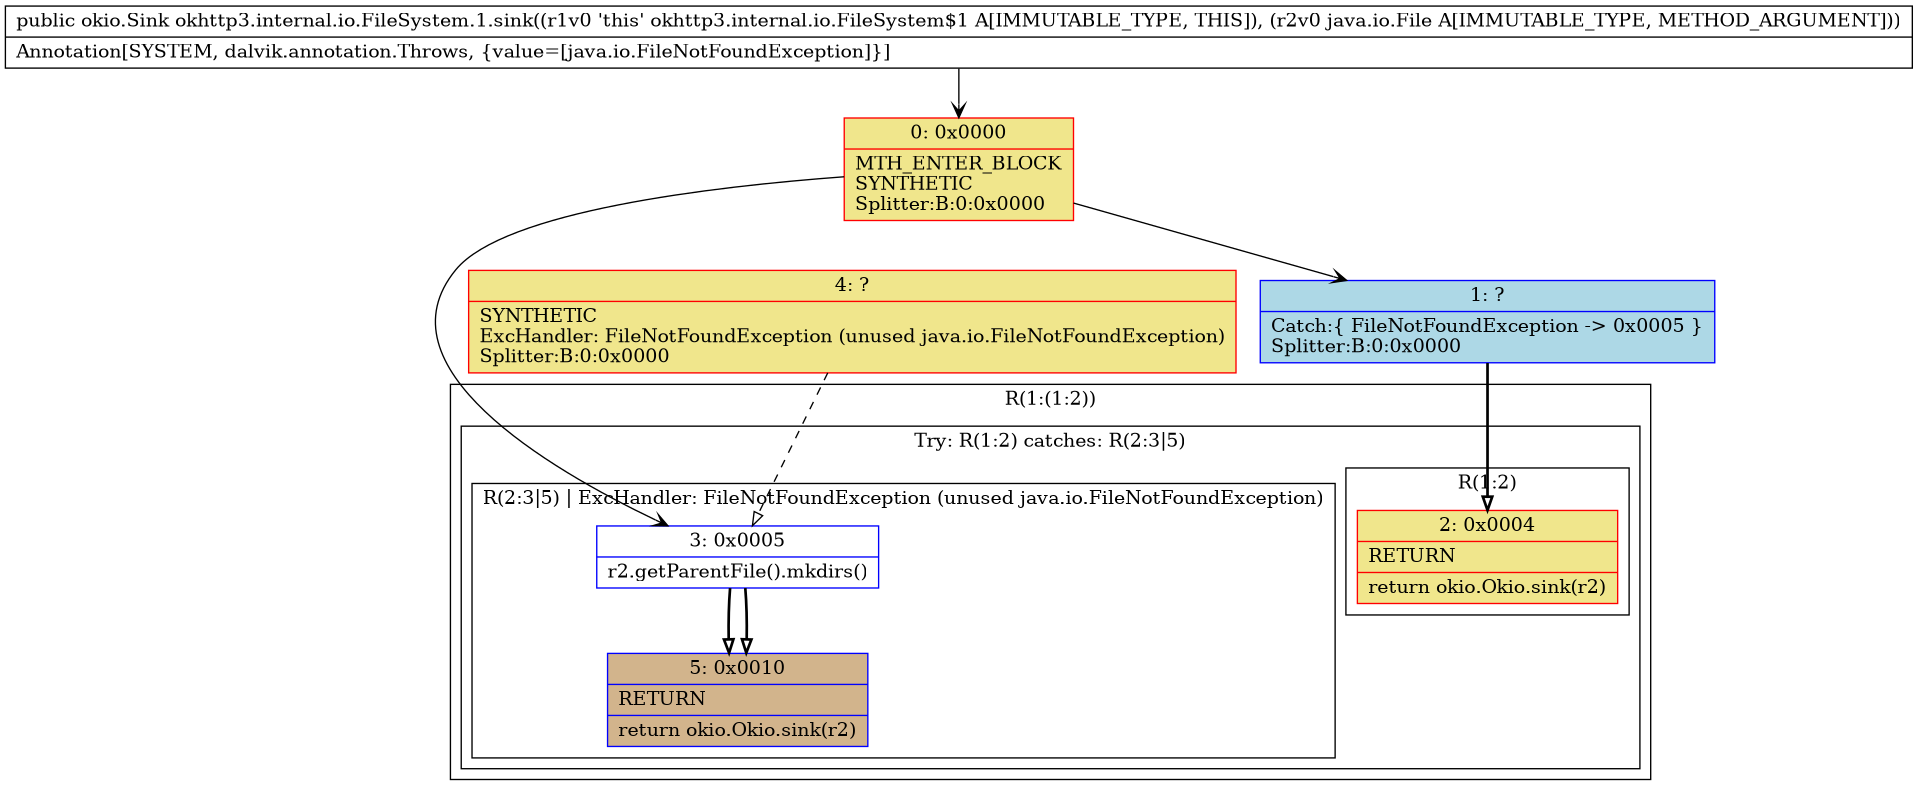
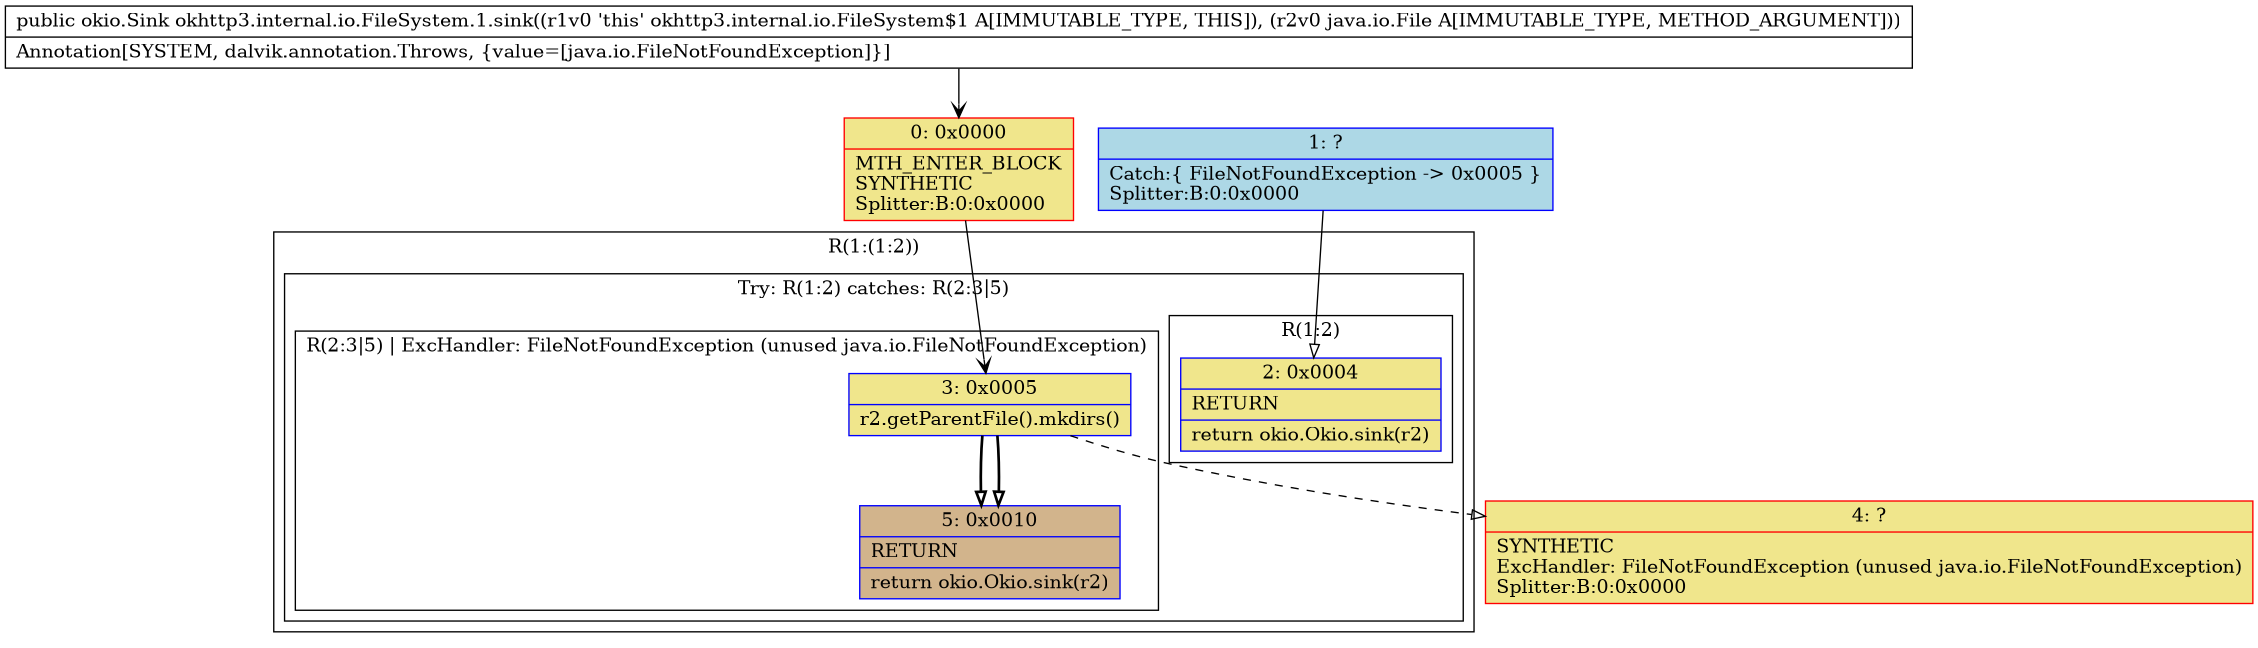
edge "0: 0x0000" -> "1: ?": removed
edge "1: ?" -> "2: 0x0004": style bold -> solid
edge "4: ?" -> "3: 0x0005": reversed
node "3: 0x0005": fillcolor white -> khaki
node "2: 0x0004": color red -> blue
